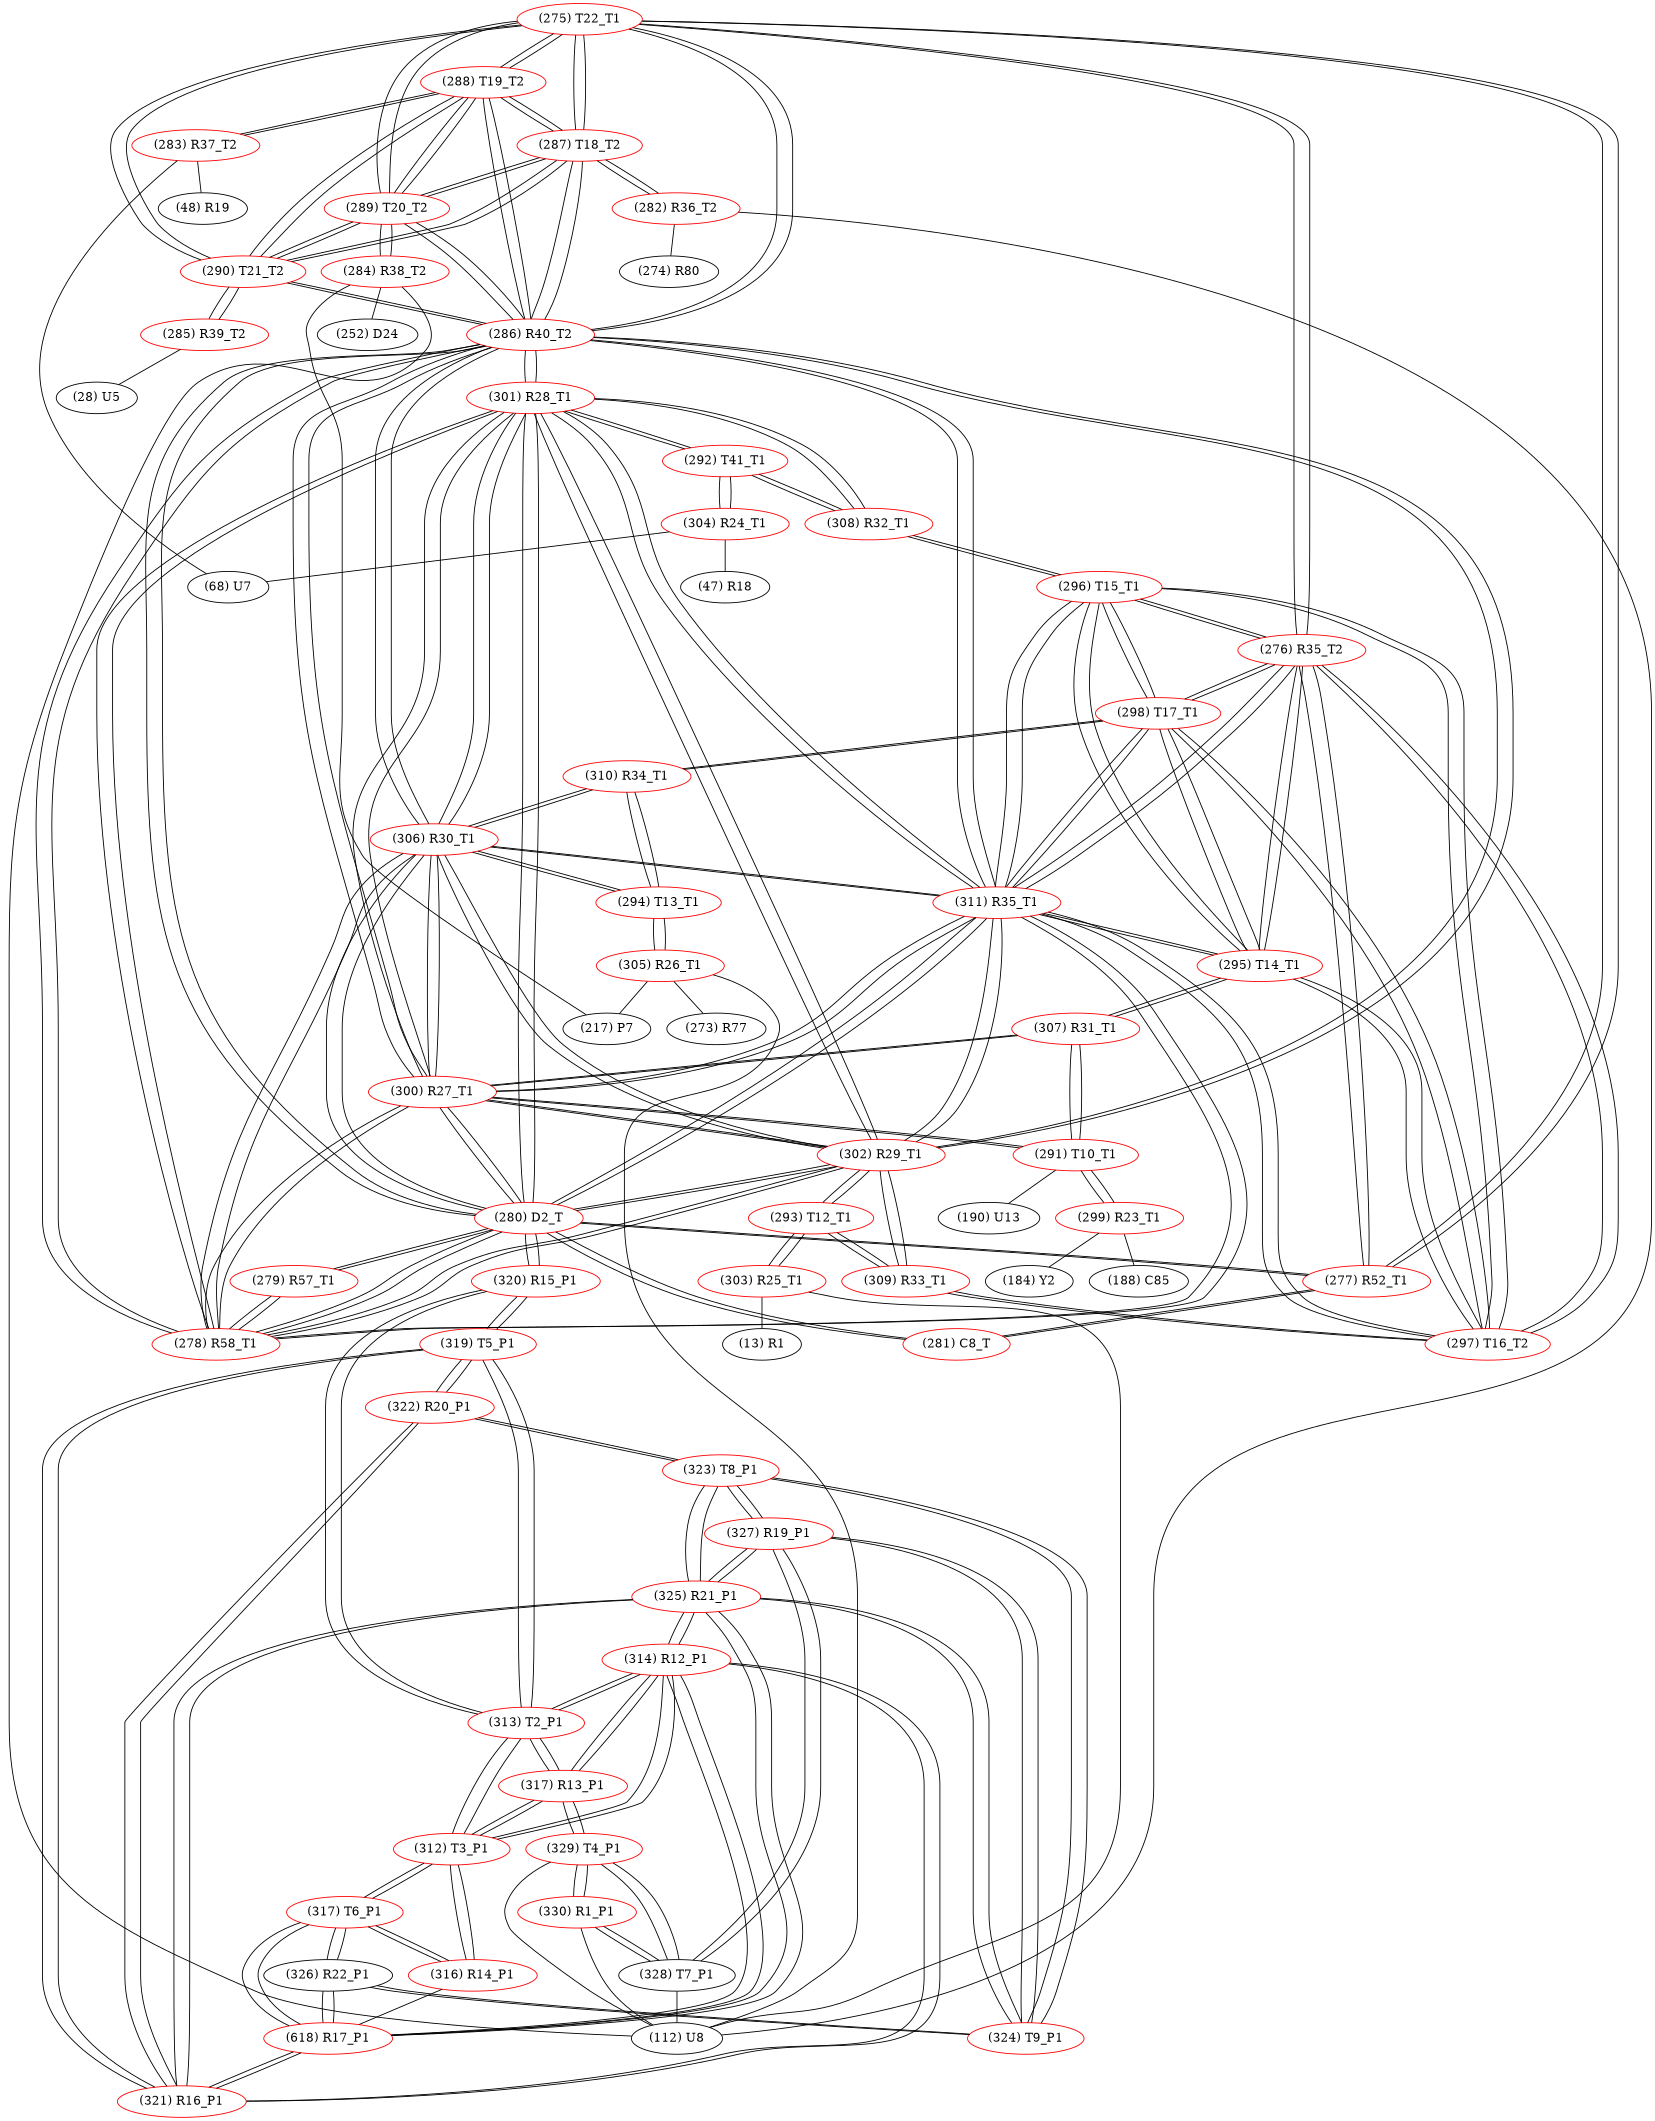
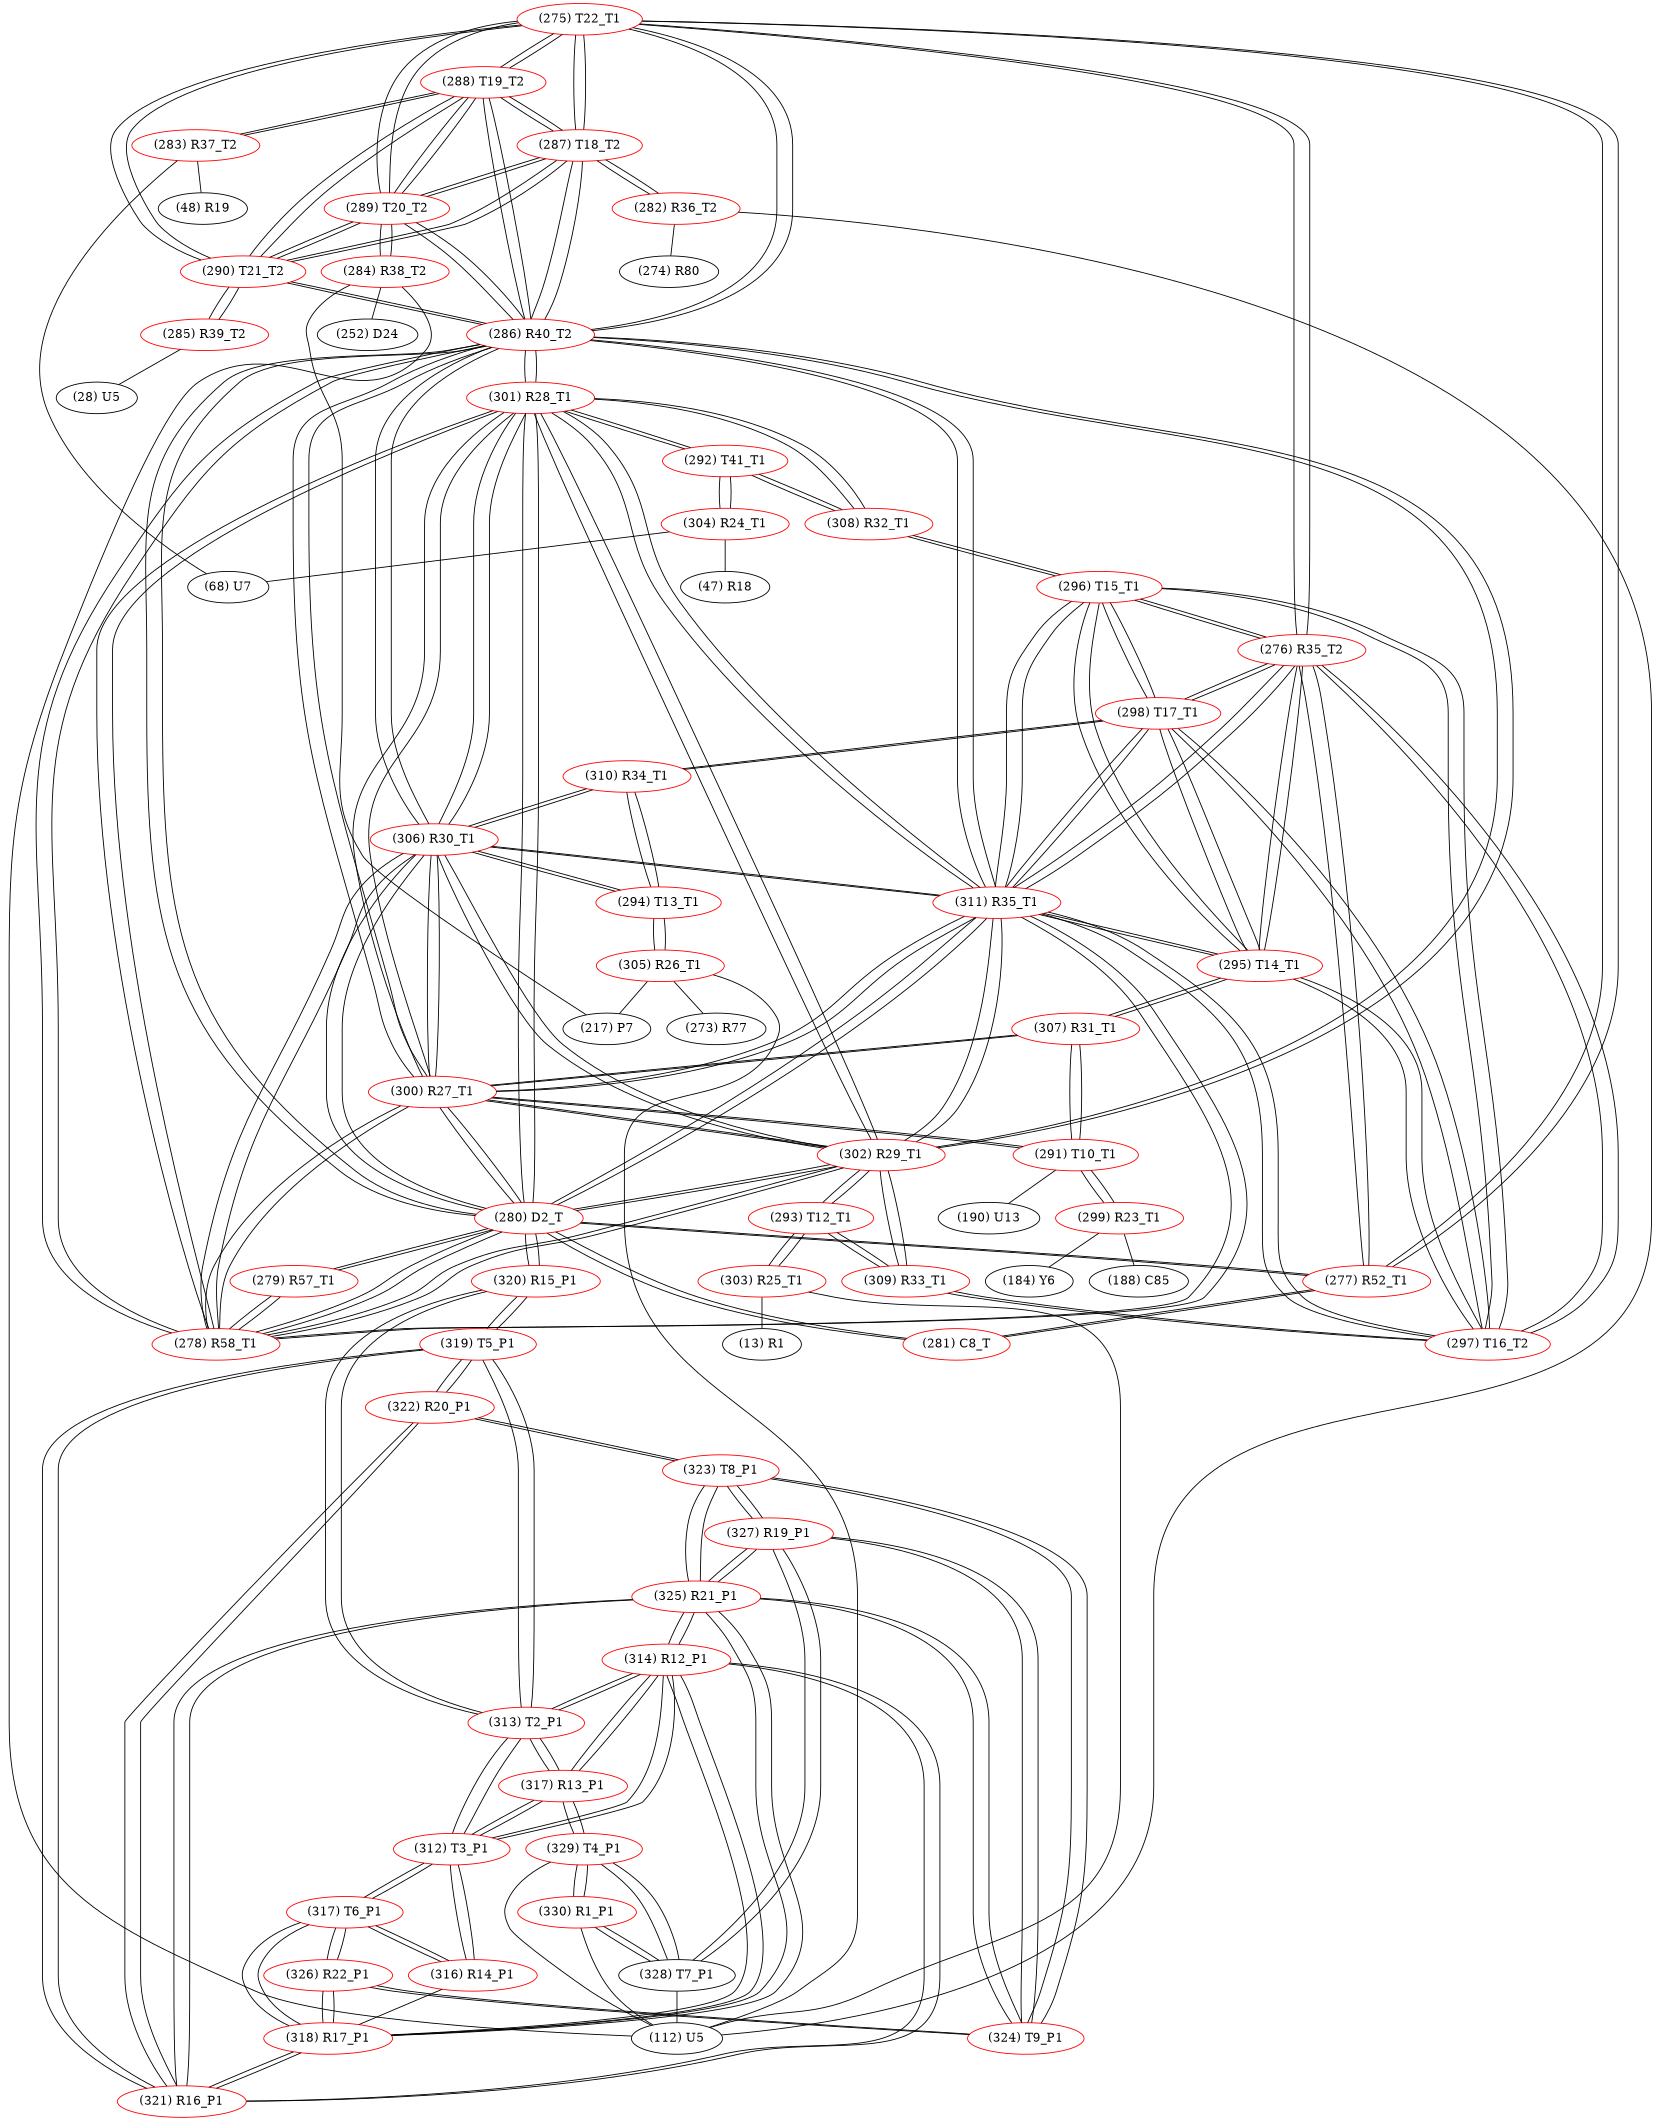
node "(184) Y2": label "(184) Y2" -> "(184) Y6"
node "(326) R22_P1": color black -> red
node "(618) R17_P1": label "(618) R17_P1" -> "(318) R17_P1"
node "(112) U8": label "(112) U8" -> "(112) U5"
